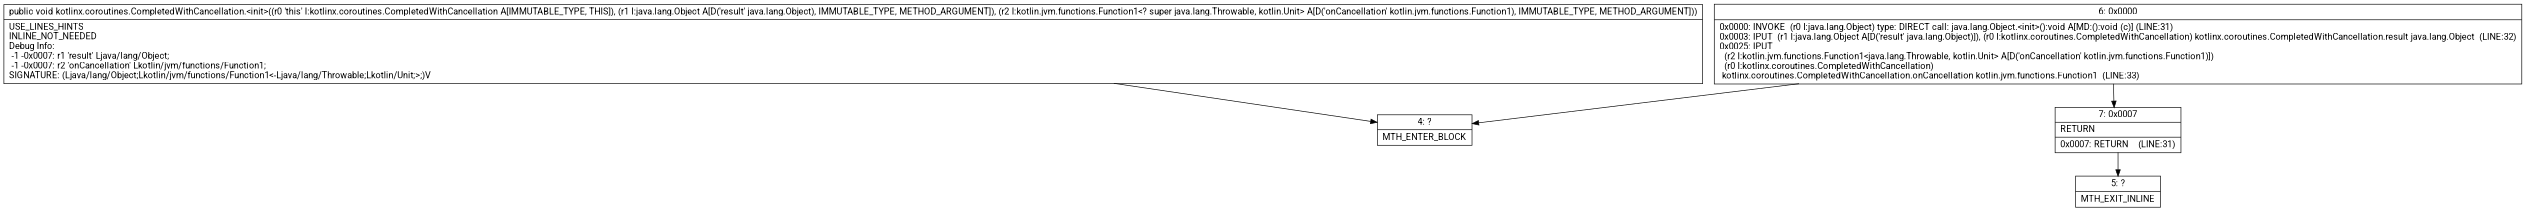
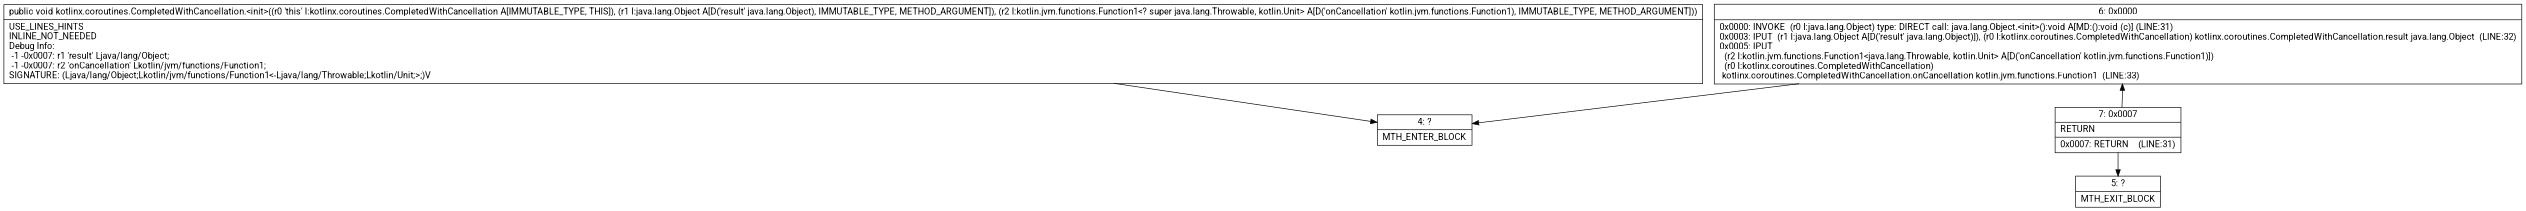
node "6: 0x0000": text "0x0025: IPUT" -> "0x0005: IPUT"
edge "6: 0x0000" -> "7: 0x0007": reversed
node "5: ?": text "MTH_EXIT_INLINE" -> "MTH_EXIT_BLOCK"
